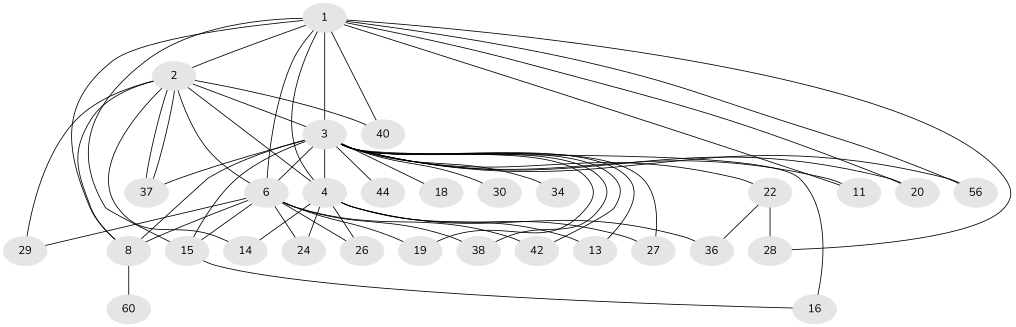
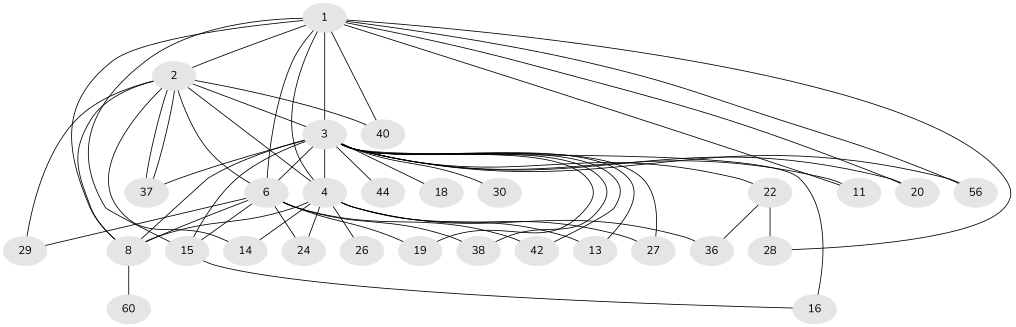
node "34": removed
edge "6" -- "26": removed
edge "4" -- "8": added
